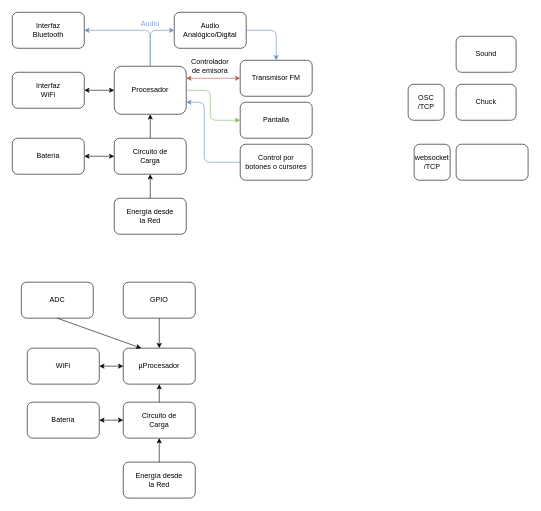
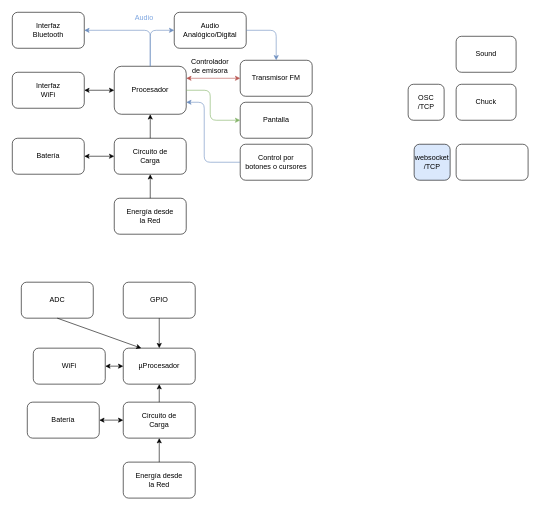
node "Audio": moved (150, 24) -> (144, 18)
node "websocket /TCP": fillcolor #ffffff -> #dae8fc
node "WiFi": moved (63, 366) -> (69, 366)
